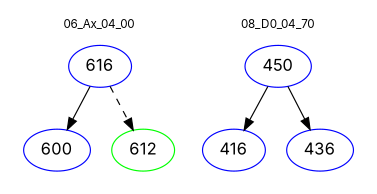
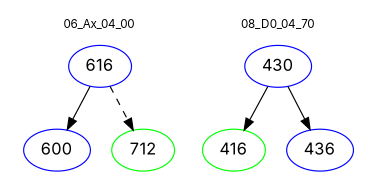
node "450": label "450" -> "430"
node "612": label "612" -> "712"
node "416": color blue -> green
